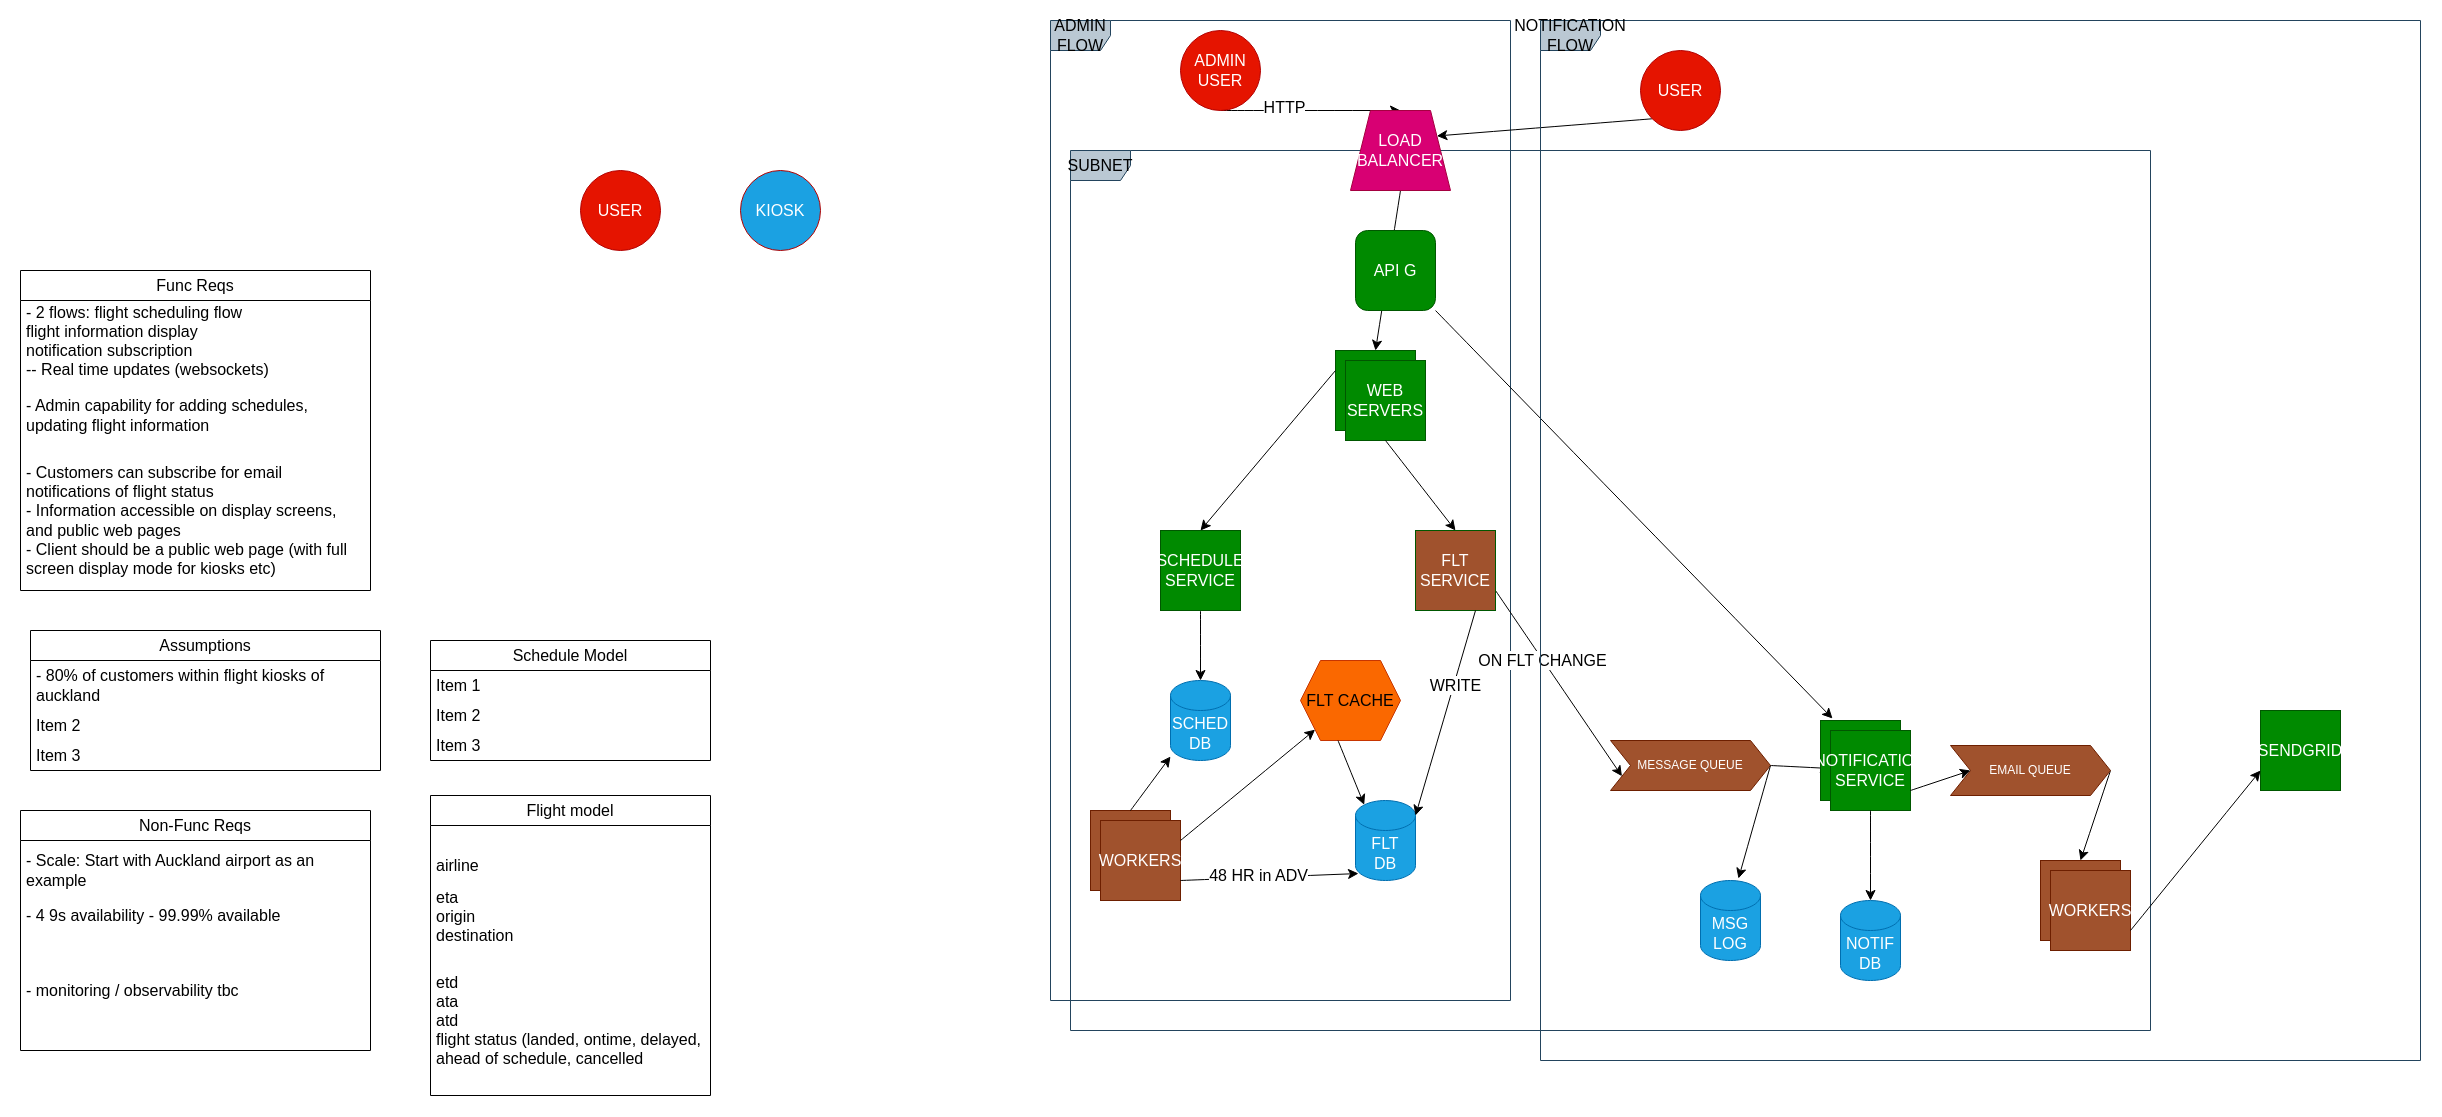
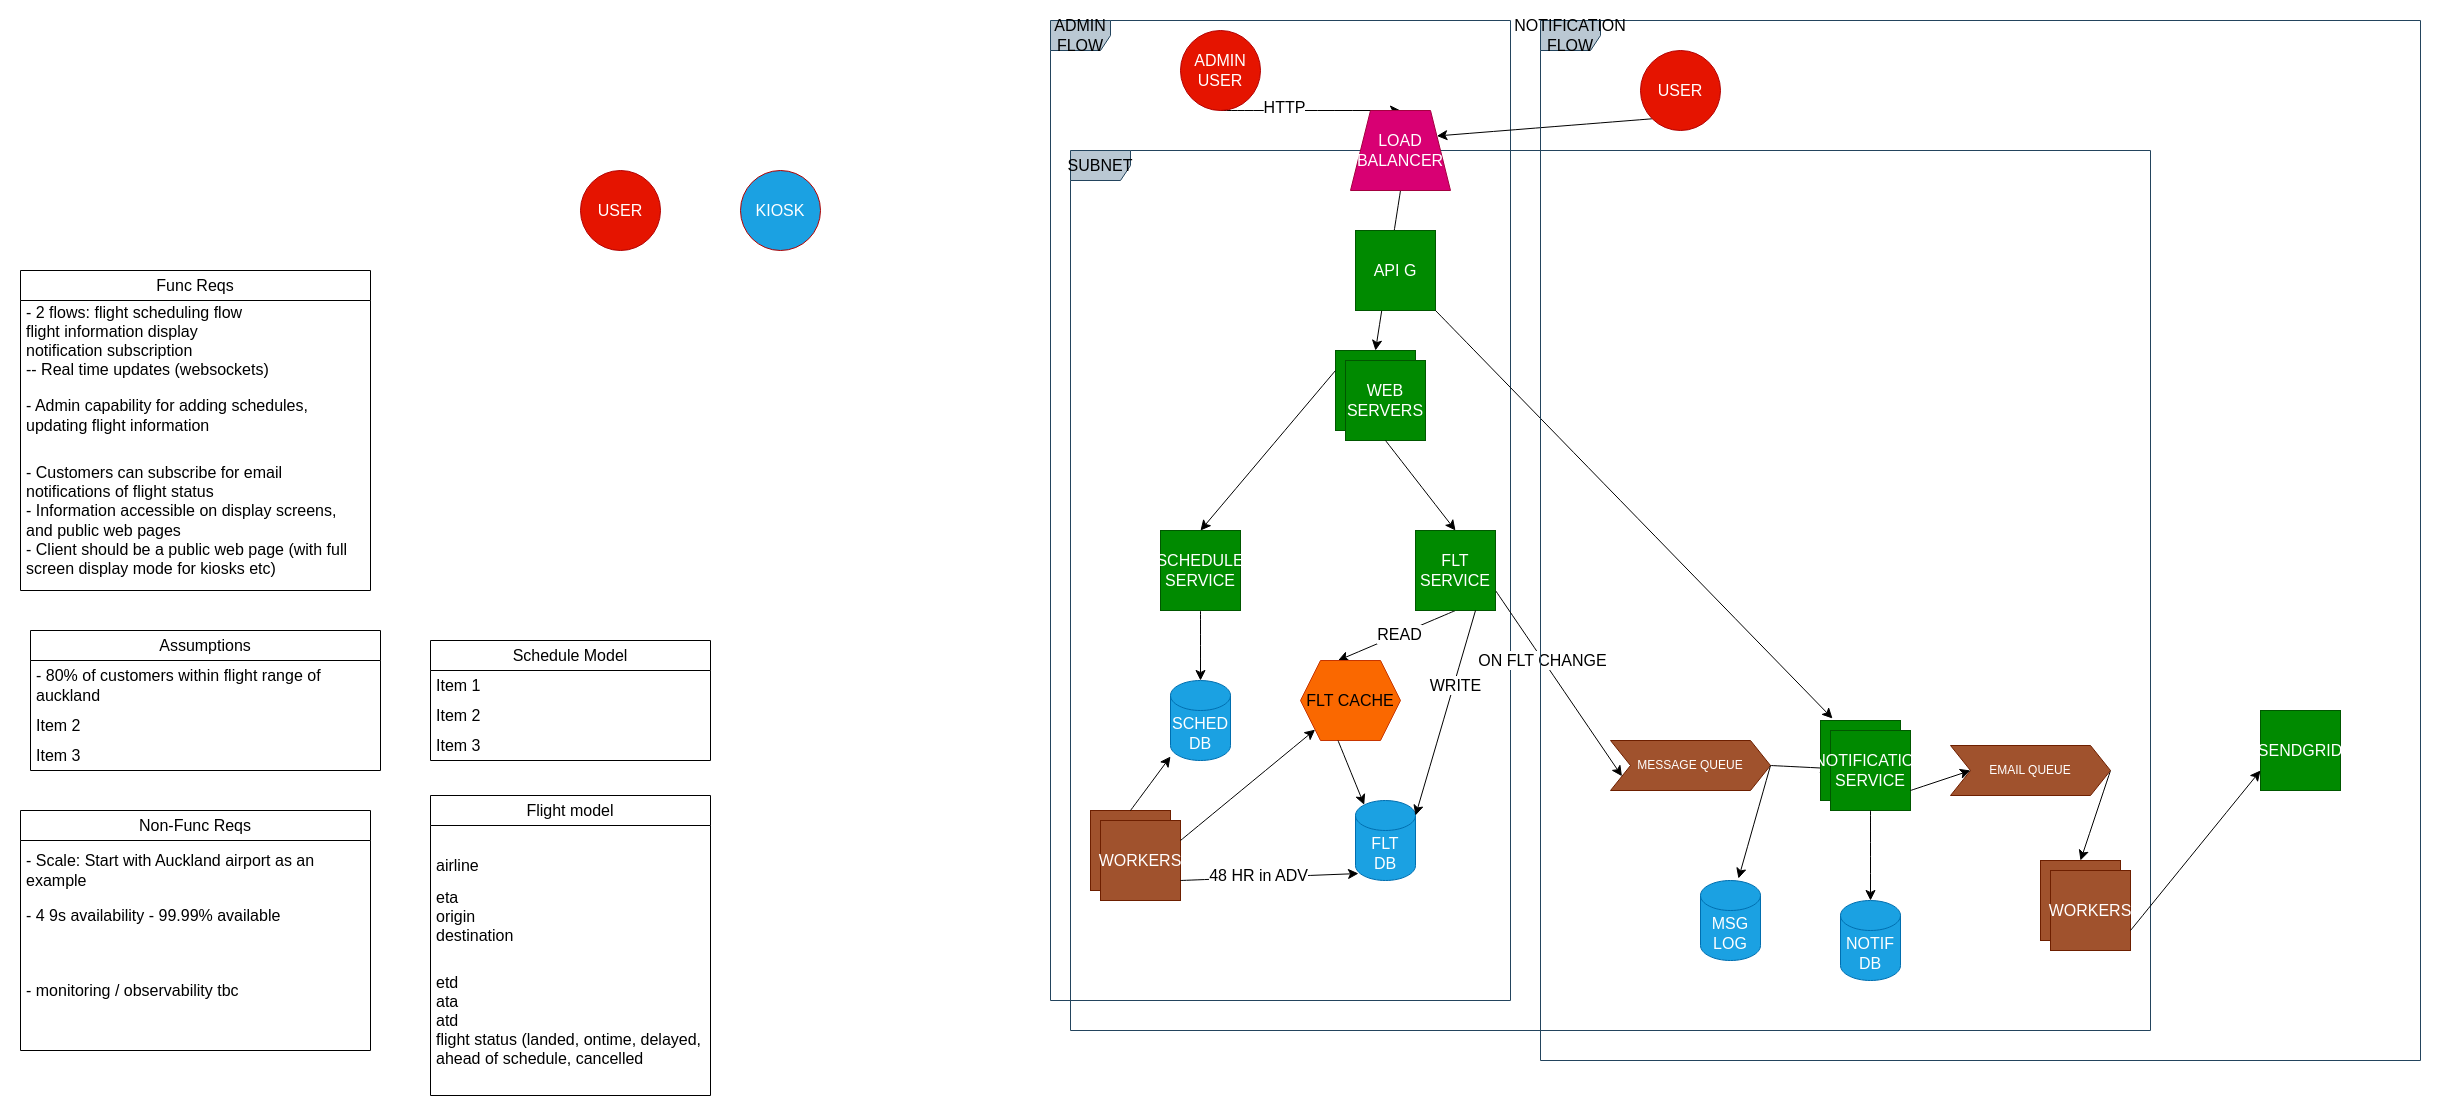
node "API G": shape rounded rectangle -> rectangle
node "FLT SERVICE": fillcolor #a0522d -> #008a00
edge "FLT SERVICE" -> "FLT CACHE": added, label "READ"
node "- 80% of customers within flight kiosks of auckland": label "- 80% of customers within flight kiosks of auckland" -> "- 80% of customers within flight range of auckland"
